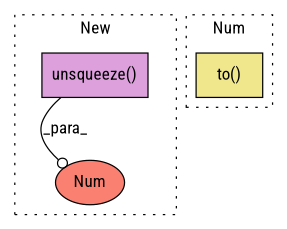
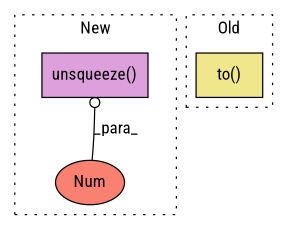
cluster "Num": label "Num" -> "Old"
edge "unsqueeze()" -> "Num": reversed
